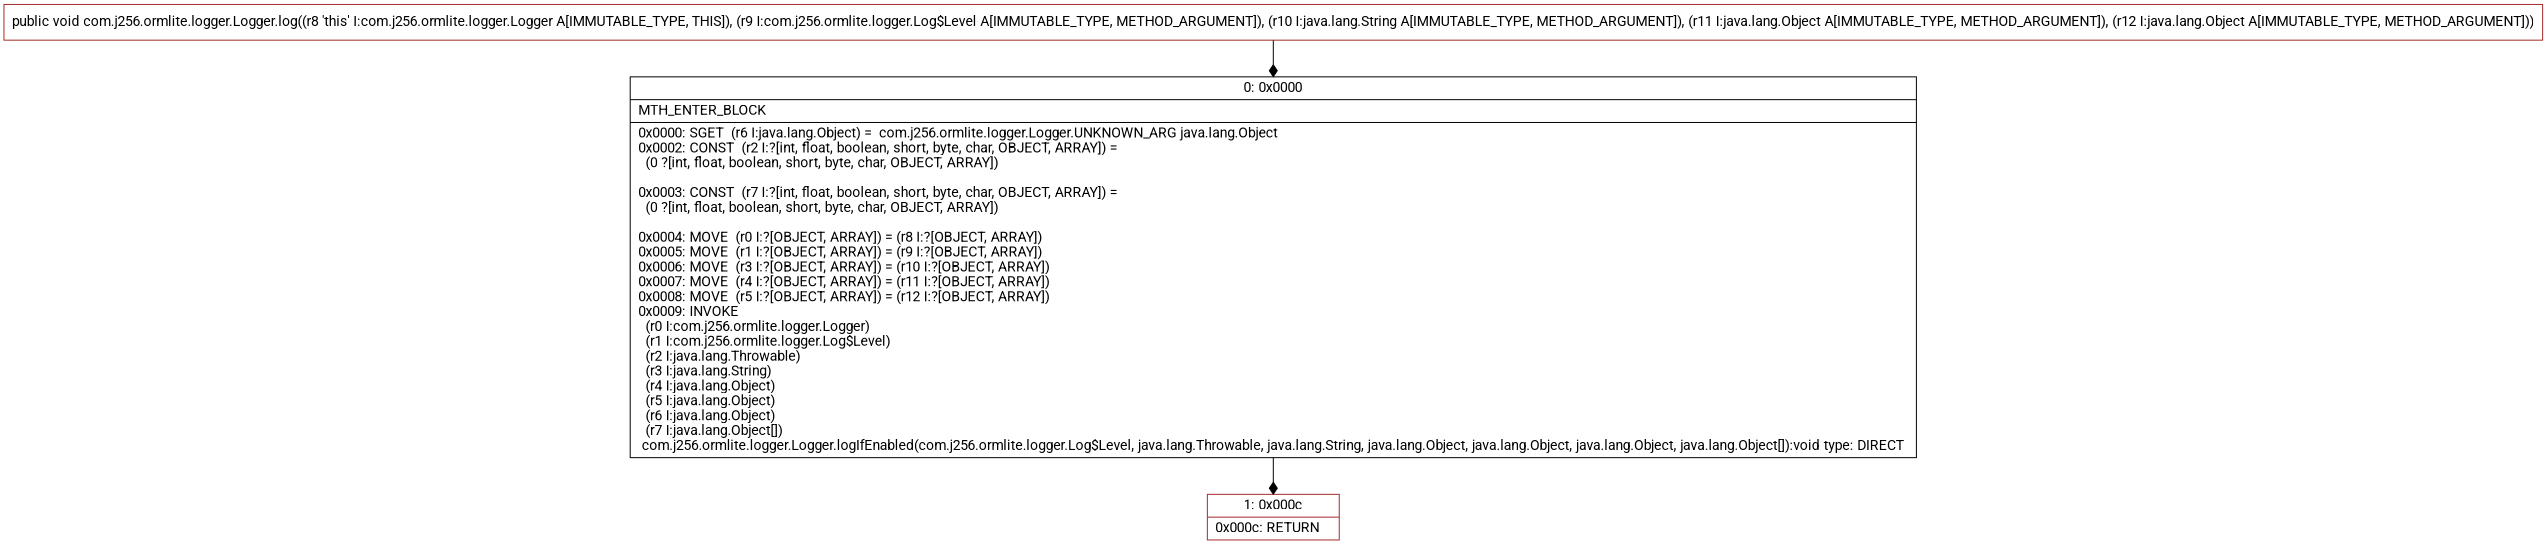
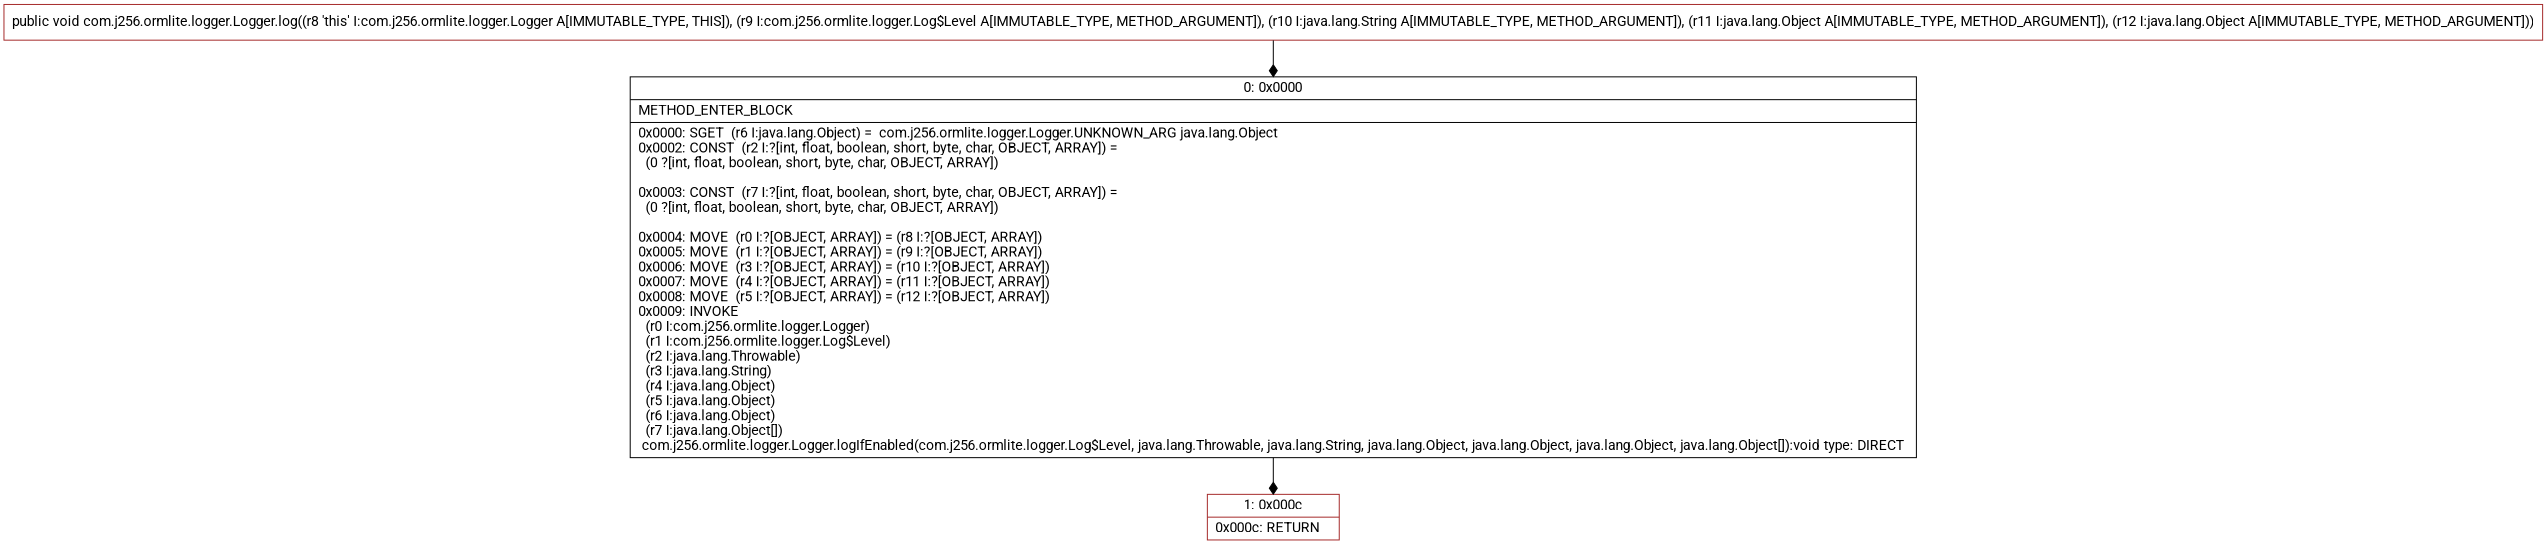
node "0: 0x0000": text "MTH_ENTER_BLOCK" -> "METHOD_ENTER_BLOCK"
